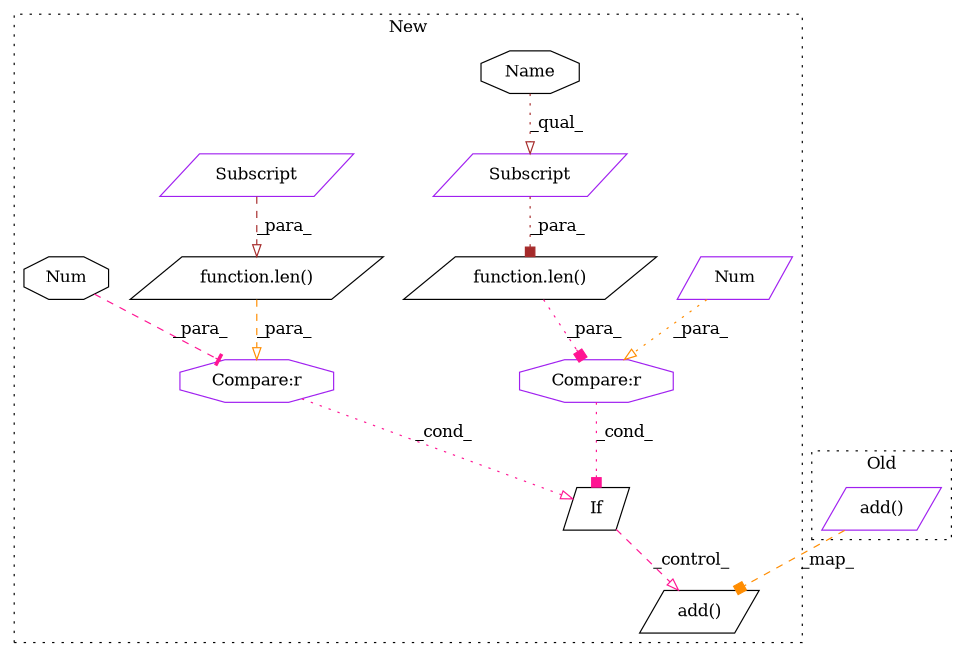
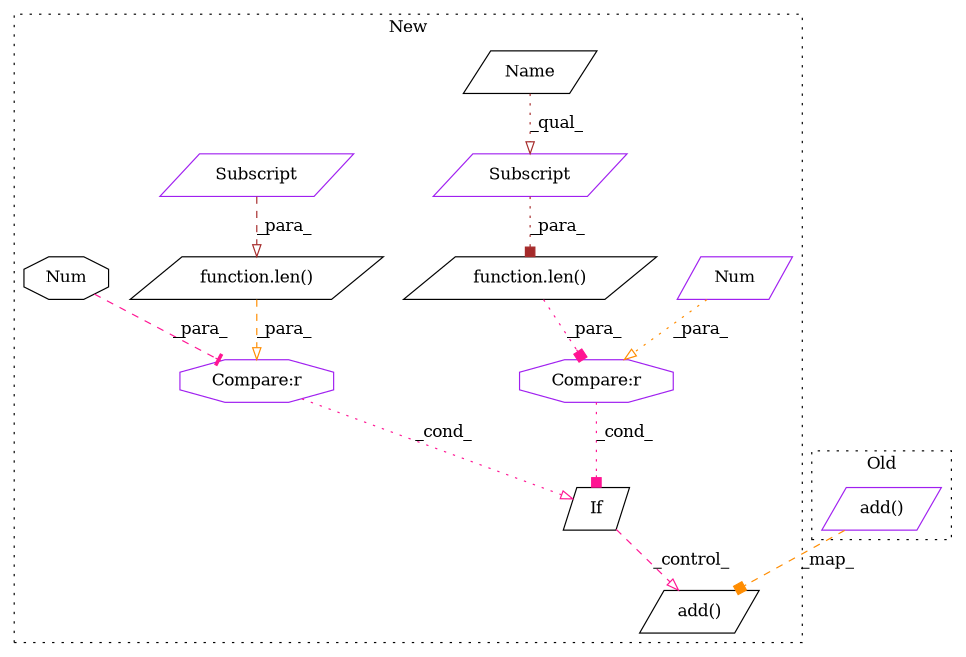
node "Name": shape octagon -> parallelogram
